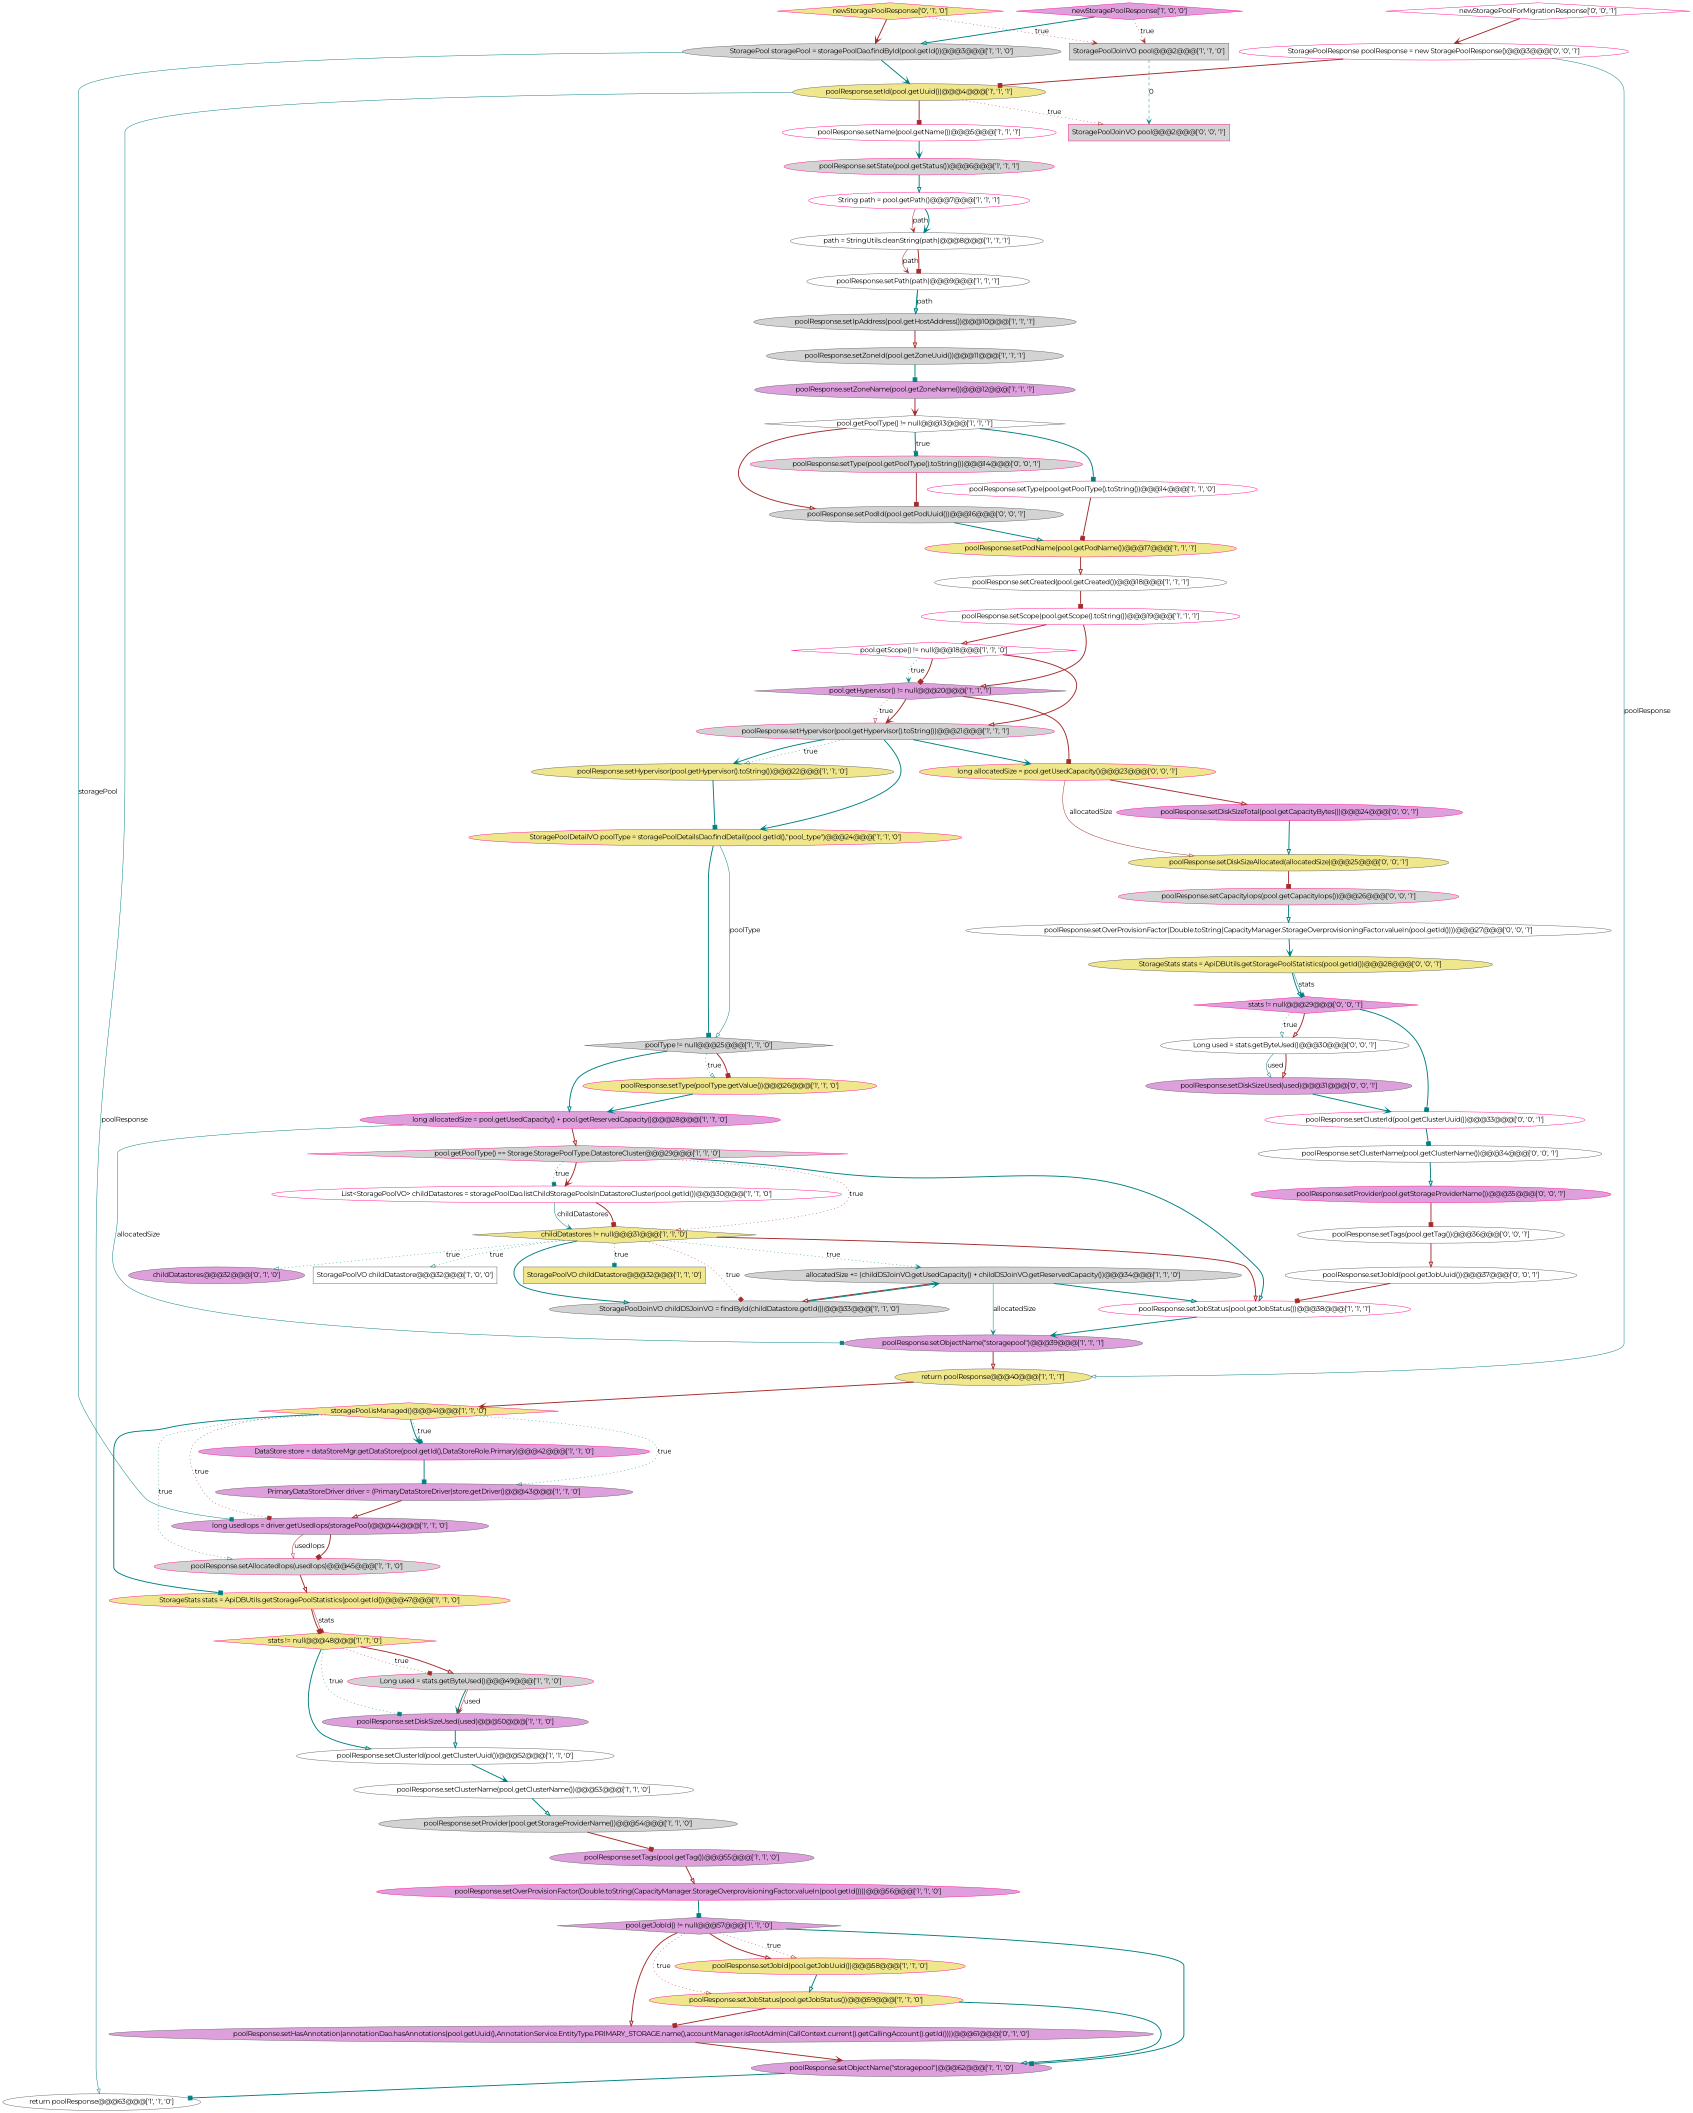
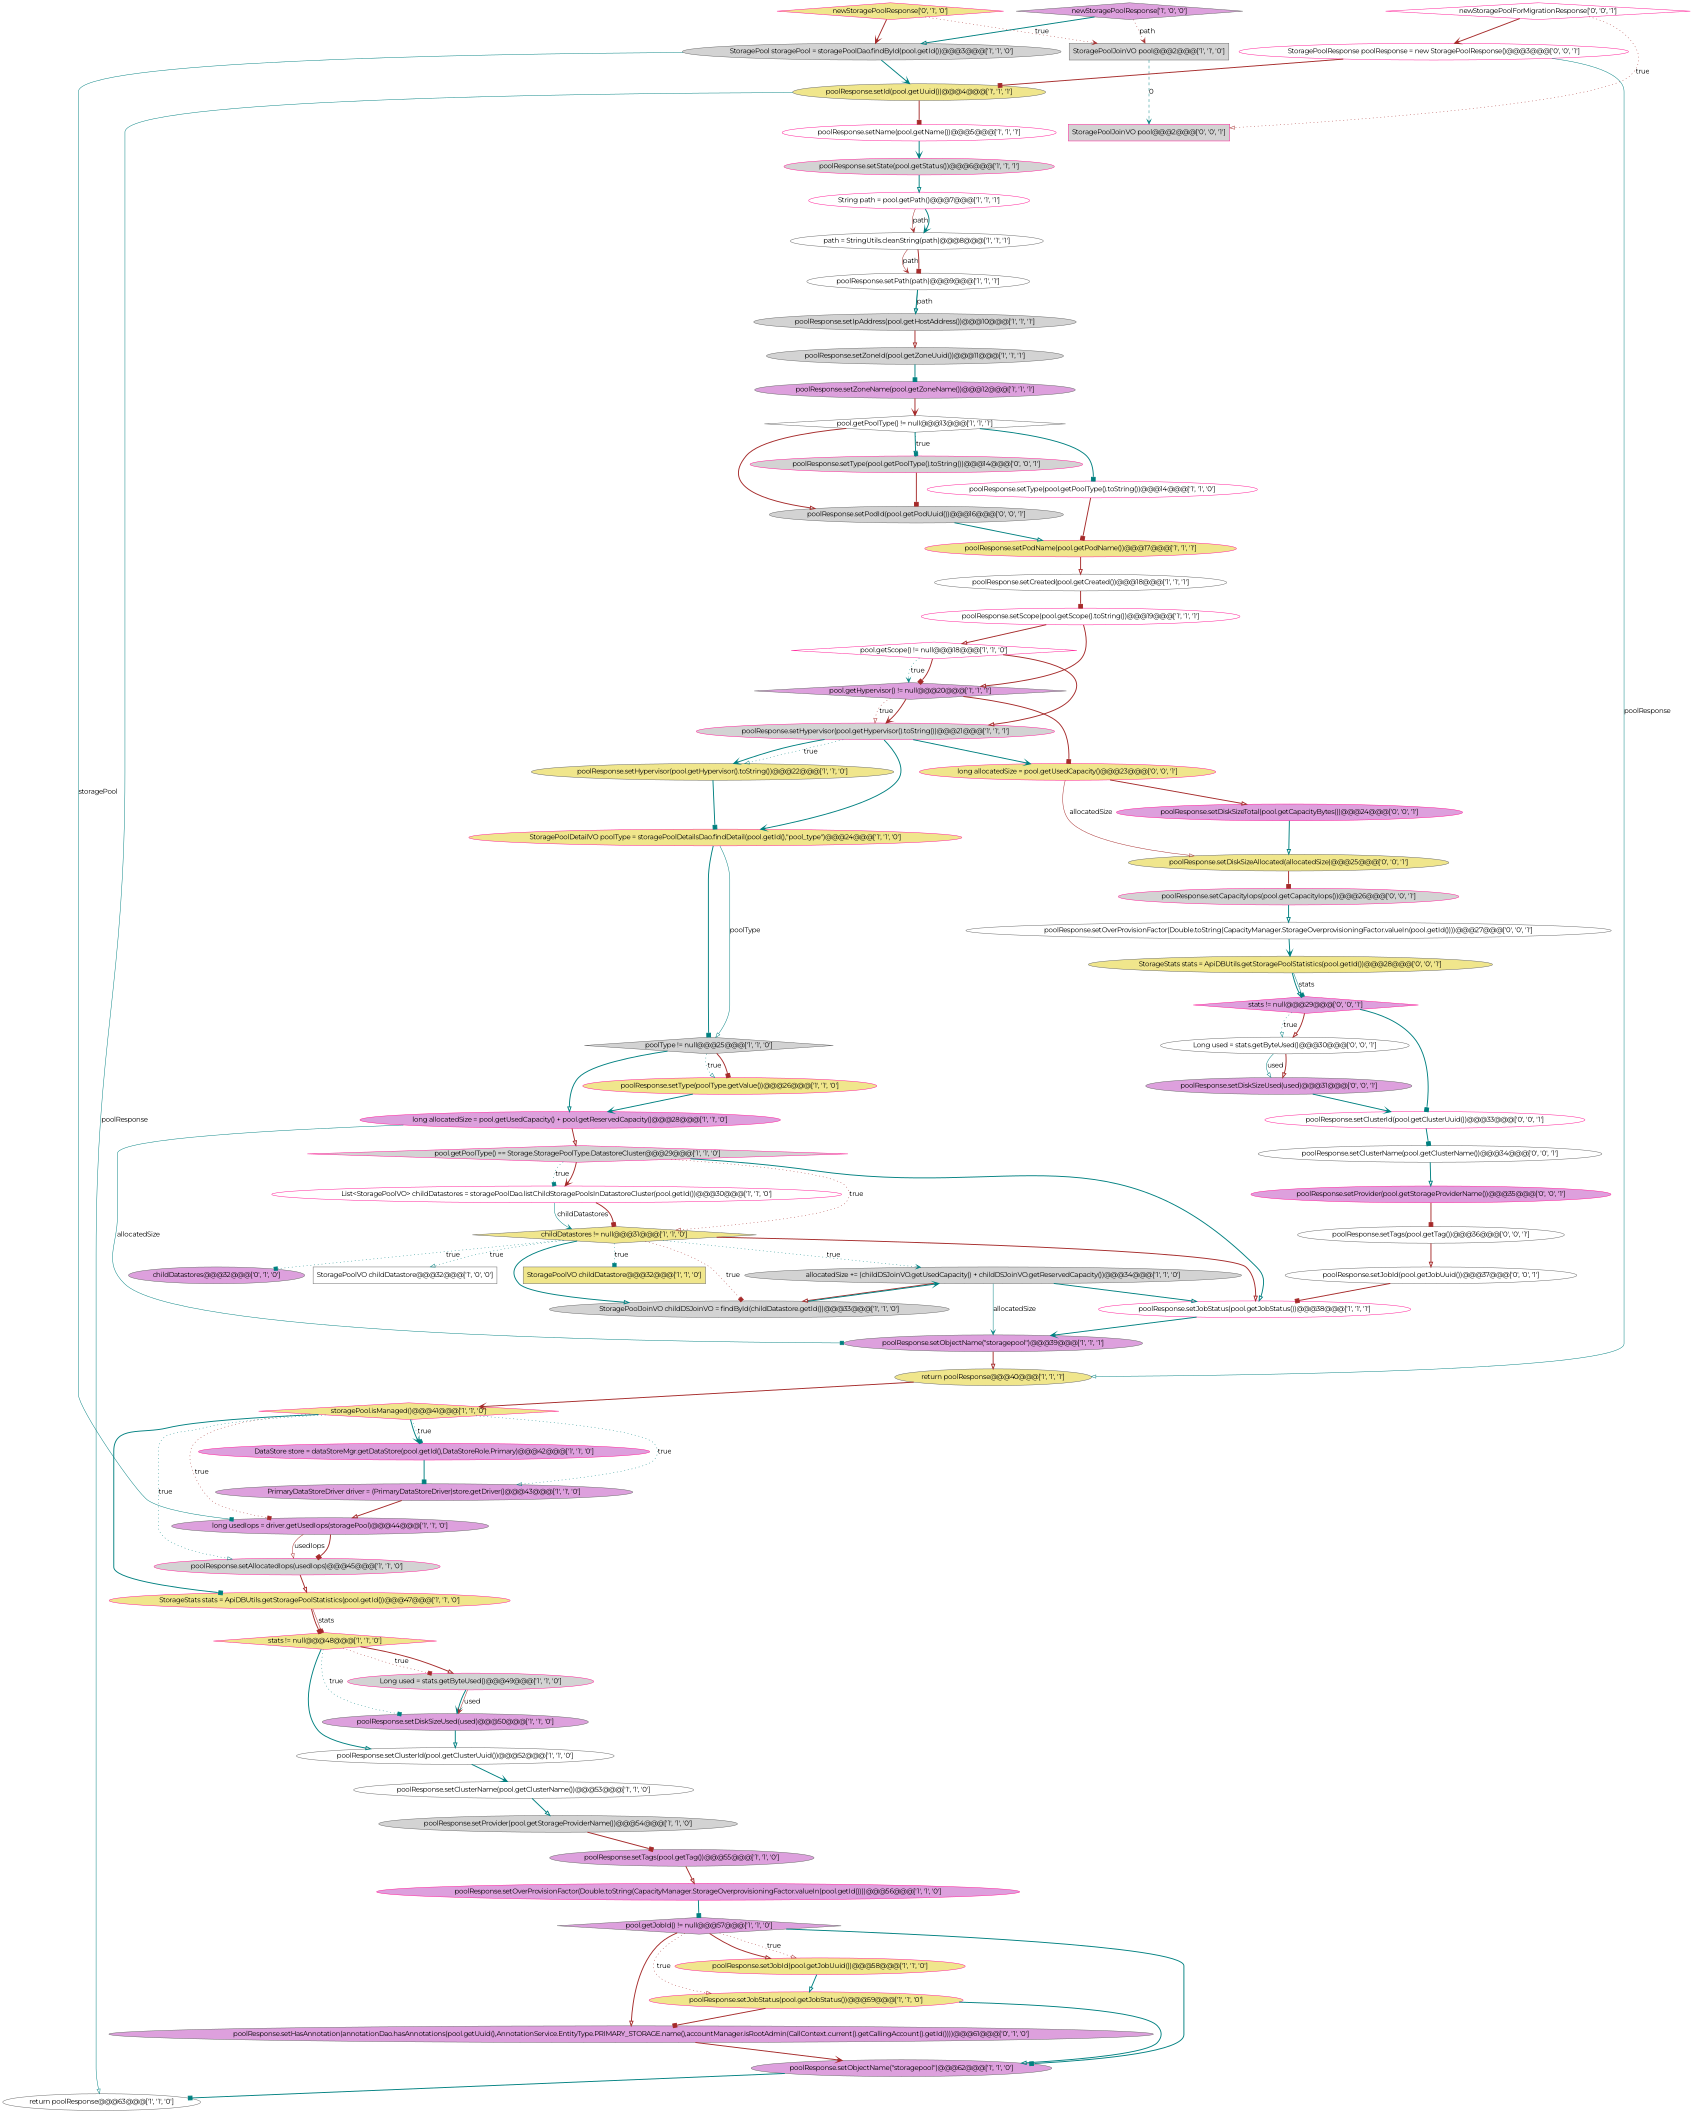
node "newStoragePoolResponse['1', '0', '0']": color deeppink -> gray40
edge "newStoragePoolResponse['1', '0', '0']" -> "StoragePoolJoinVO pool@@@2@@@['1', '1', '0']": label "true" -> "path"
edge "poolResponse.setId(pool.getUuid())@@@4@@@['1', '1', '1']" -> "StoragePoolJoinVO pool@@@2@@@['0', '0', '1']": now "newStoragePoolForMigrationResponse['0', '0', '1']" -> "StoragePoolJoinVO pool@@@2@@@['0', '0', '1']"
edge "childDatastores != null@@@31@@@['1', '1', '0']" -> "childDatastores@@@32@@@['0', '1', '0']": arrowhead onormal -> box
